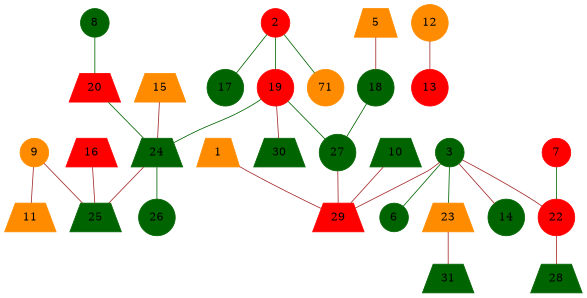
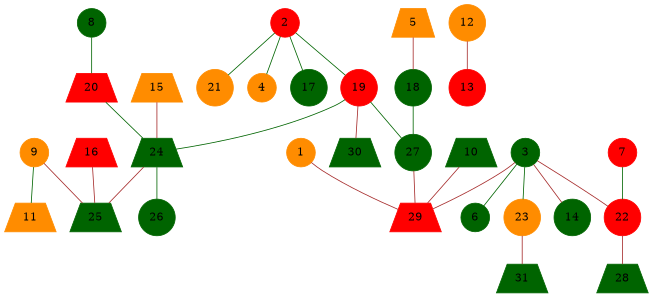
node "4": added
node "71": label "71" -> "21"
node "1": shape trapezium -> circle
edge "9" -- "11": color brown -> darkgreen
node "23": shape trapezium -> circle
